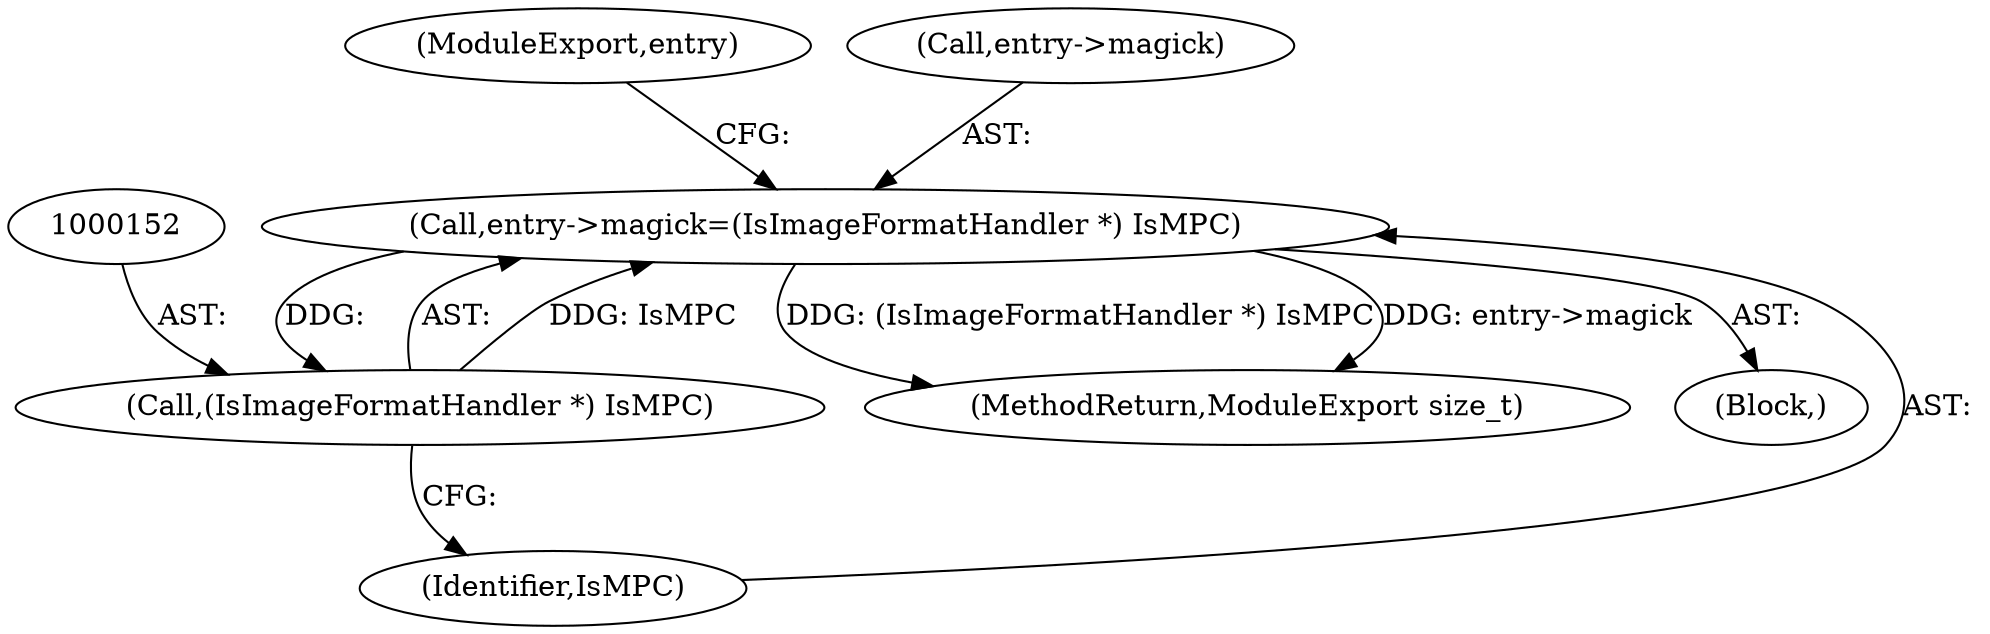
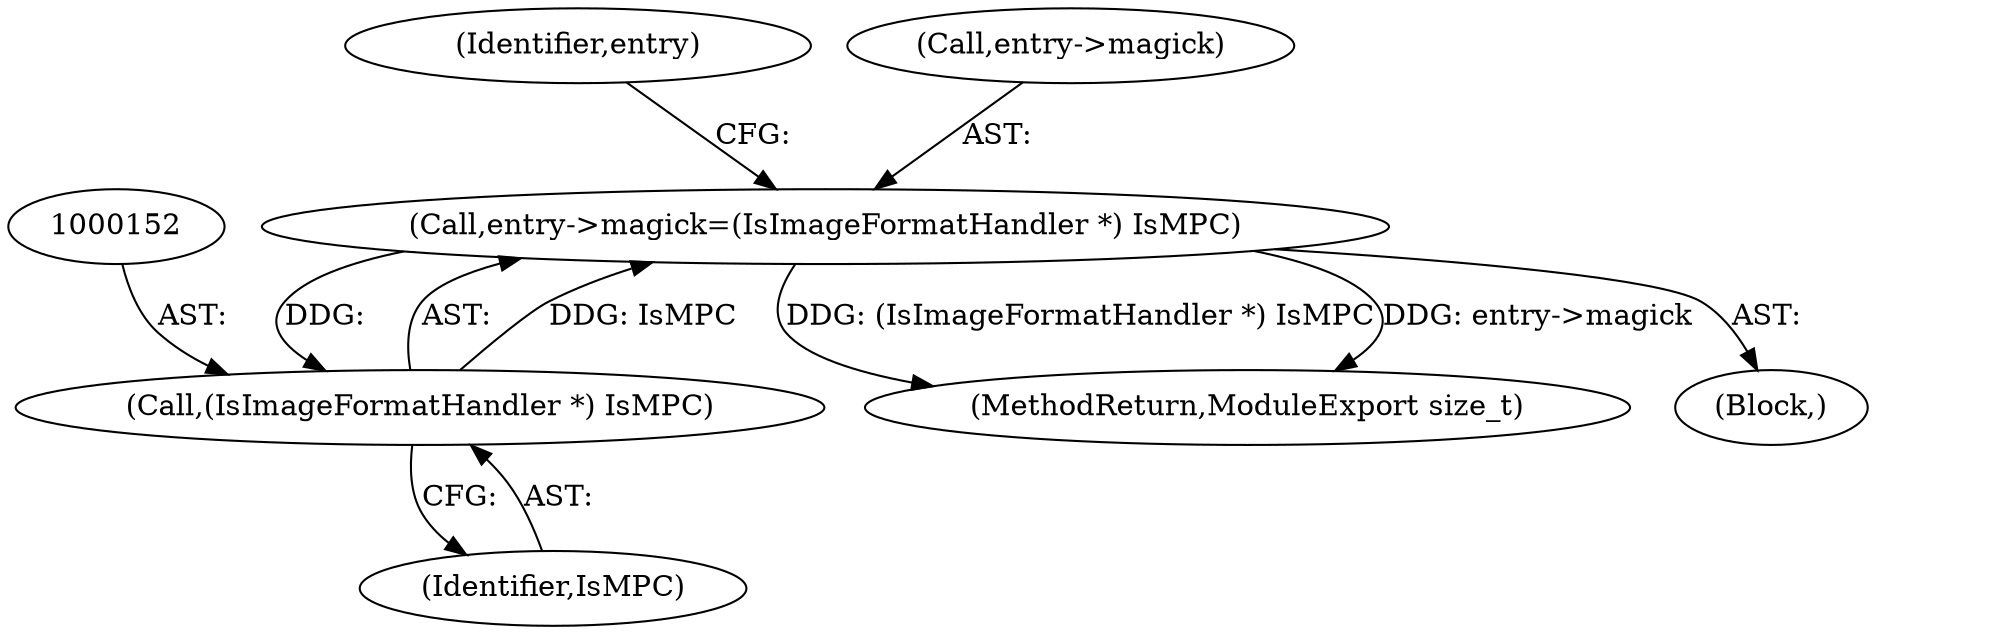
node "(ModuleExport,entry)": label "(ModuleExport,entry)" -> "(Identifier,entry)"
edge "(Identifier,IsMPC)" -> "(Call,entry->magick=(IsImageFormatHandler *) IsMPC)": now "(Identifier,IsMPC)" -> "(Call,(IsImageFormatHandler *) IsMPC)"
